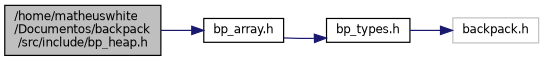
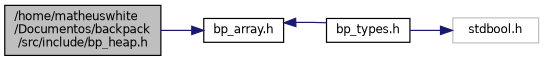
node "backpack.h": label "backpack.h" -> "stdbool.h"
edge "bp_array.h" -> "bp_types.h": reversed
